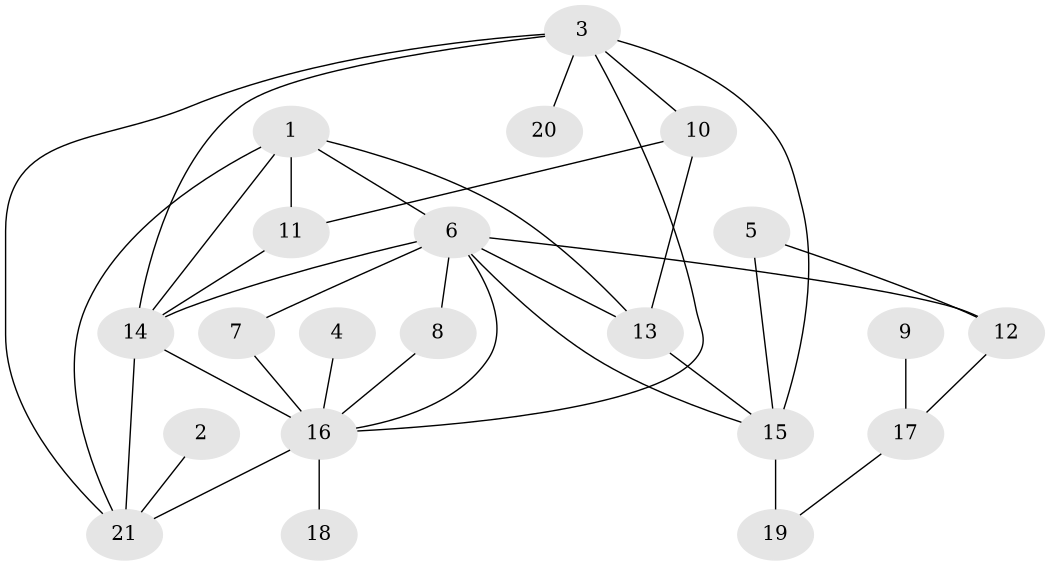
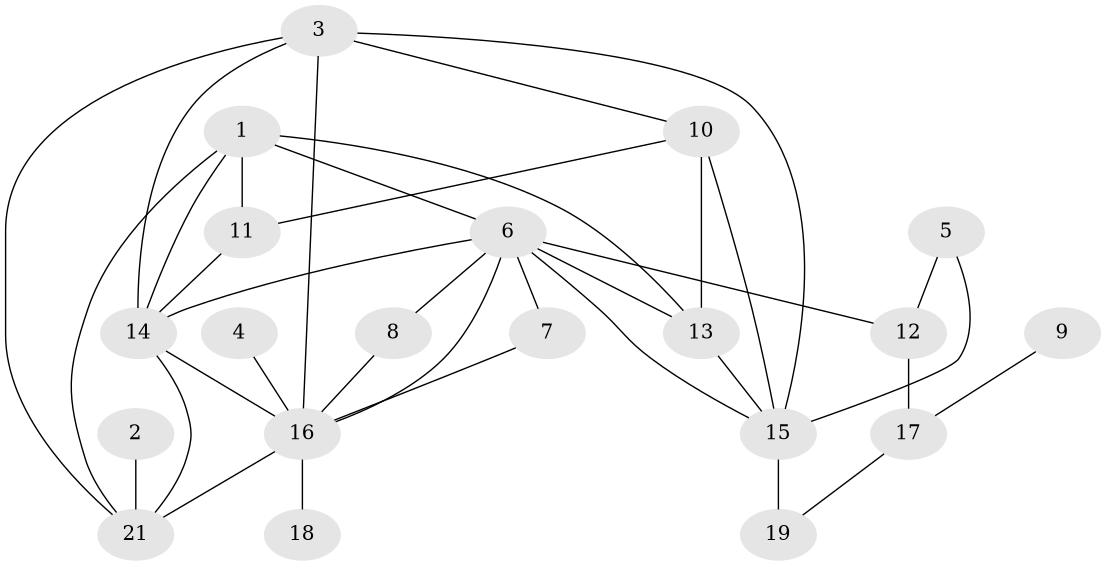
node "20": removed
edge "10" -- "15": added
